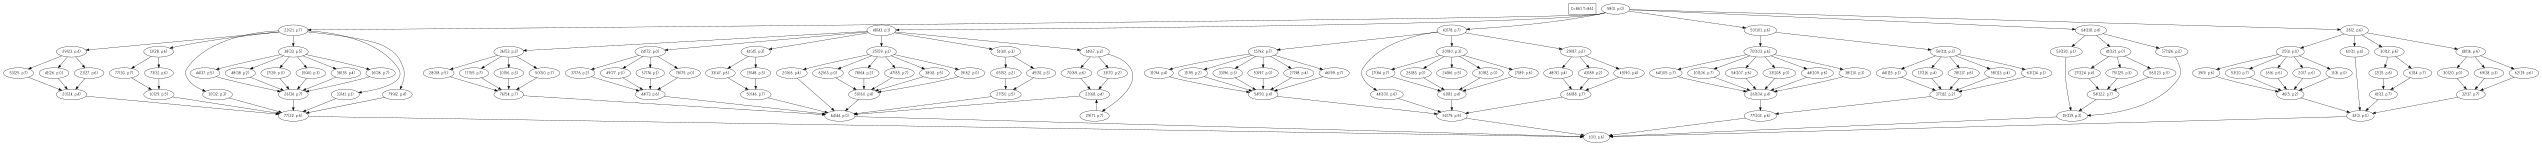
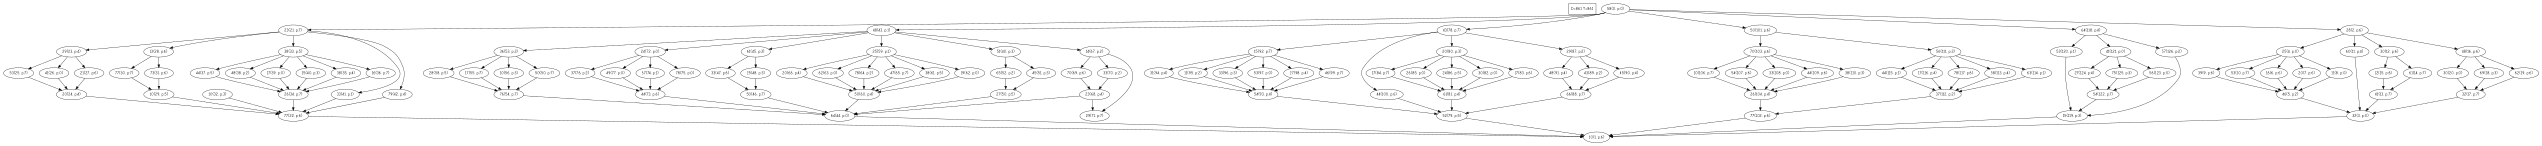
edge "23(21, p:7)" -> "10(32, p:3)": removed
node "17(89, p:6)": label "17(89, p:6)" -> "17(83, p:6)"
node "64(105, p:7)": removed
edge "24(86, p:5)" -> "61(81, p:4)": added
edge "20(66, p:4)" -> "64(44, p:0)": now "20(66, p:4)" -> "50(60, p:4)"
edge "29(71, p:7)" -> "23(68, p:4)": reversed
